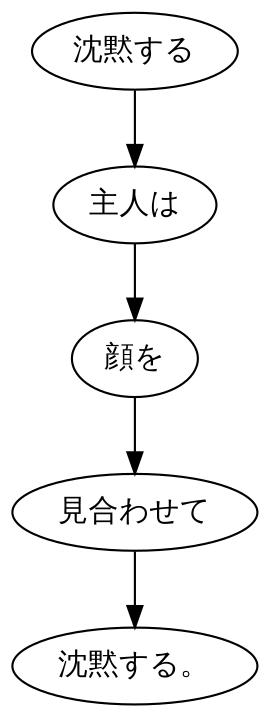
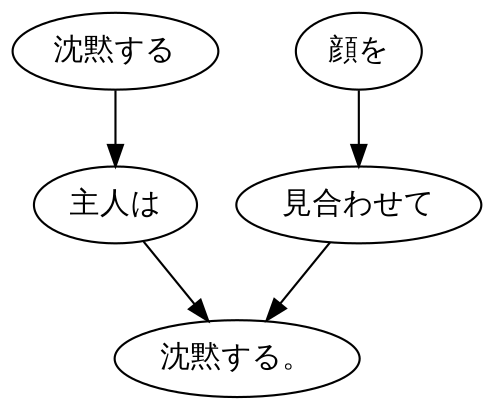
edge "主人は" -> "顔を": now "主人は" -> "沈黙する。"
